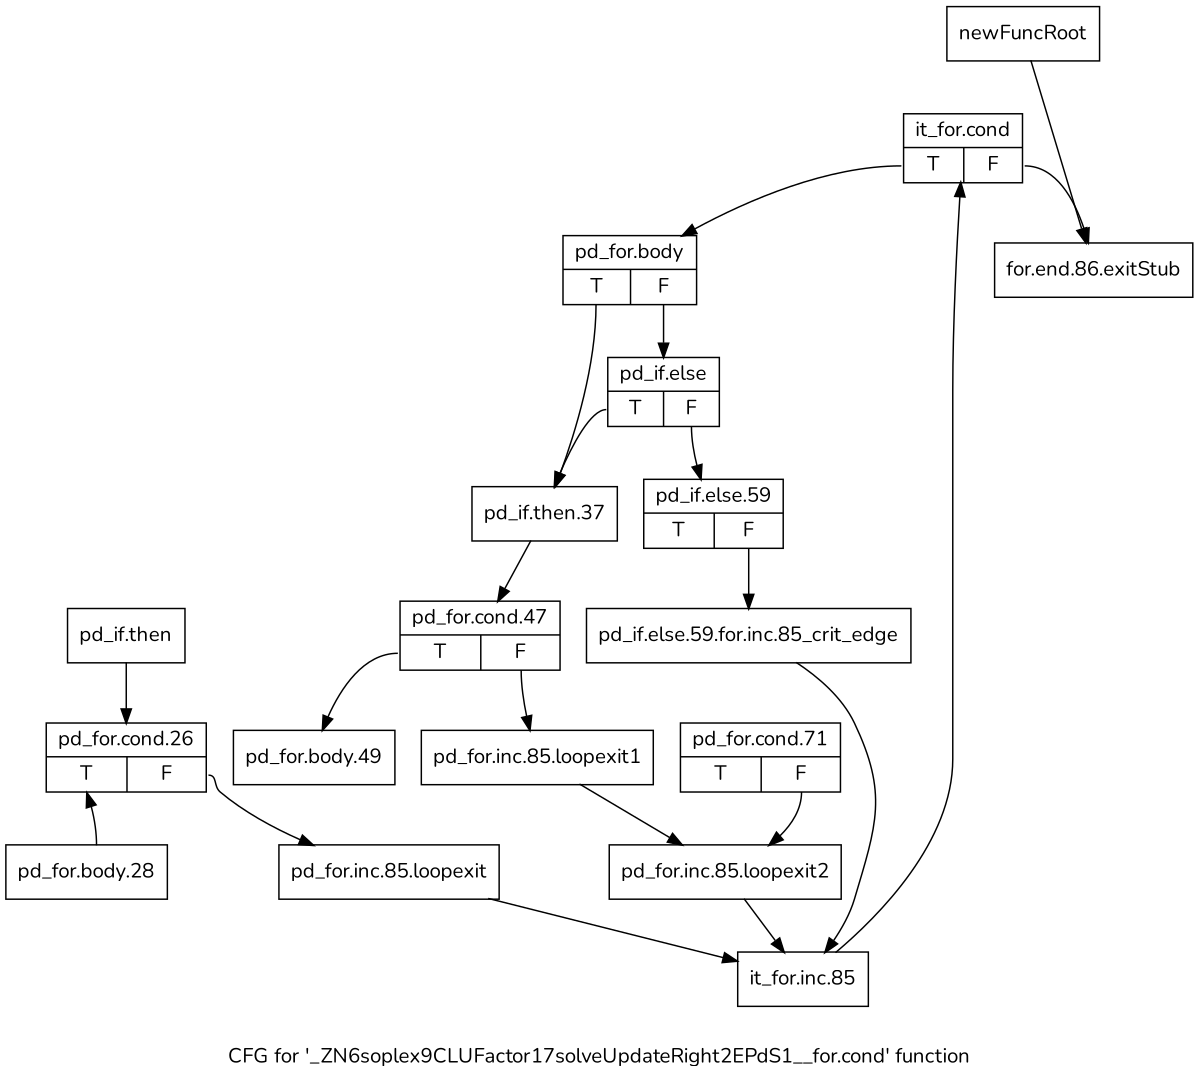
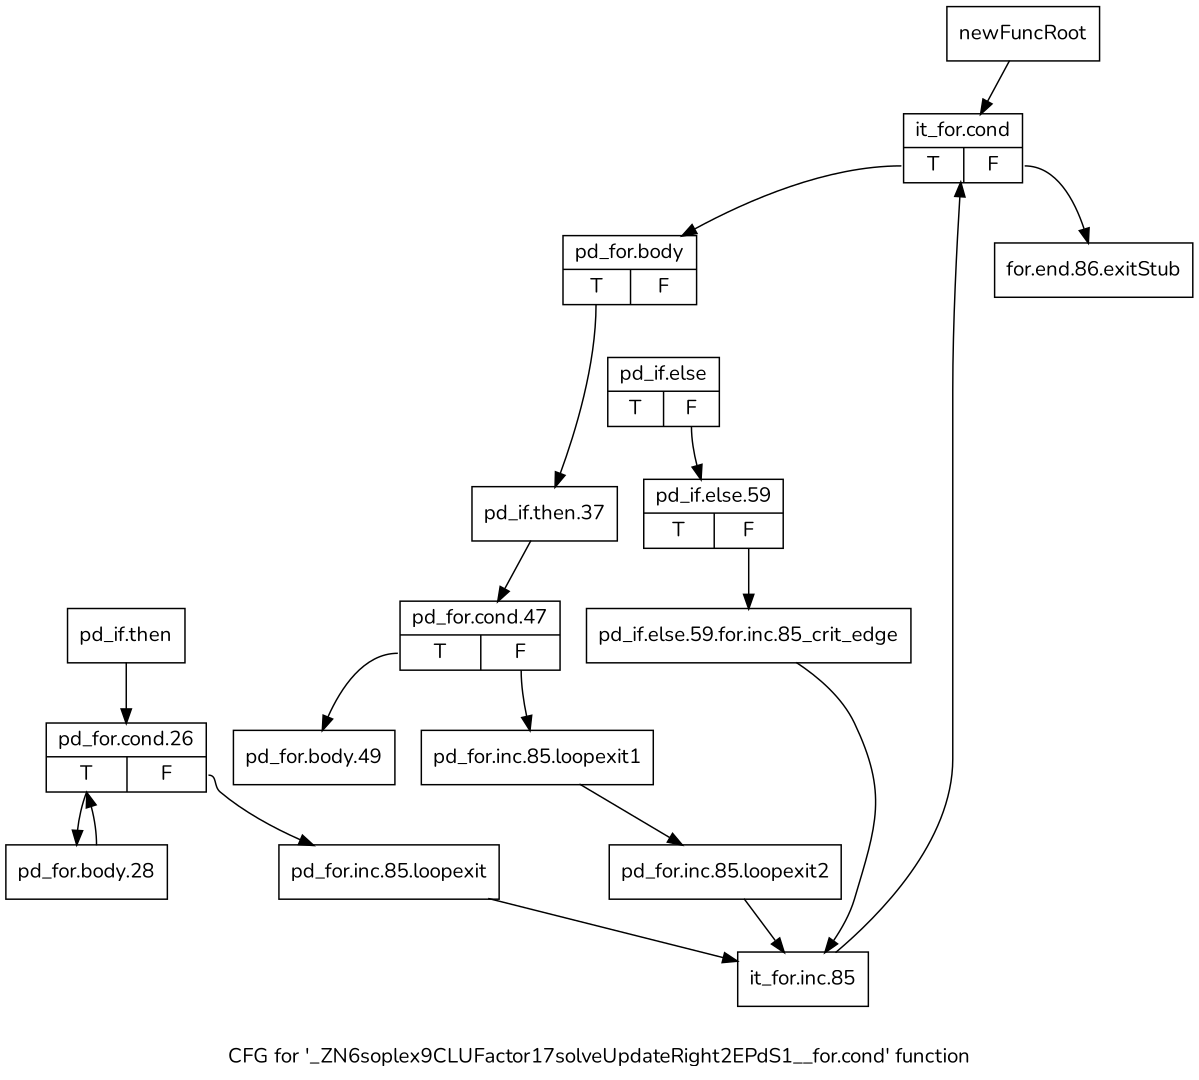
edge "newFuncRoot" -> "for.end.86.exitStub": now "newFuncRoot" -> "it_for.cond"
edge "pd_for.body" -> "pd_if.else": removed
edge "pd_if.else" -> "pd_if.then.37": removed
node "pd_for.cond.71": removed
edge "pd_for.cond.26" -> "pd_for.body.28": added
